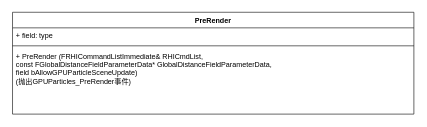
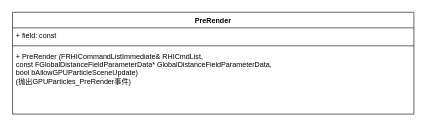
node "+ field: type": label "+ field: type" -> "+ field: const"
node "+ PreRender (FRHICommandListImmediate& RHICmdList, const FGlobalDistanceFieldParameterData* GlobalDistanceFieldParameterData, field bAllowGPUParticleSceneUpdate) (抛出GPUParticles_PreRender事件)": label "+ PreRender (FRHICommandListImmediate& RHICmdList, const FGlobalDistanceFieldParameterData* GlobalDistanceFieldParameterData, field bAllowGPUParticleSceneUpdate) (抛出GPUParticles_PreRender事件)" -> "+ PreRender (FRHICommandListImmediate& RHICmdList, const FGlobalDistanceFieldParameterData* GlobalDistanceFieldParameterData, bool bAllowGPUParticleSceneUpdate) (抛出GPUParticles_PreRender事件)"
